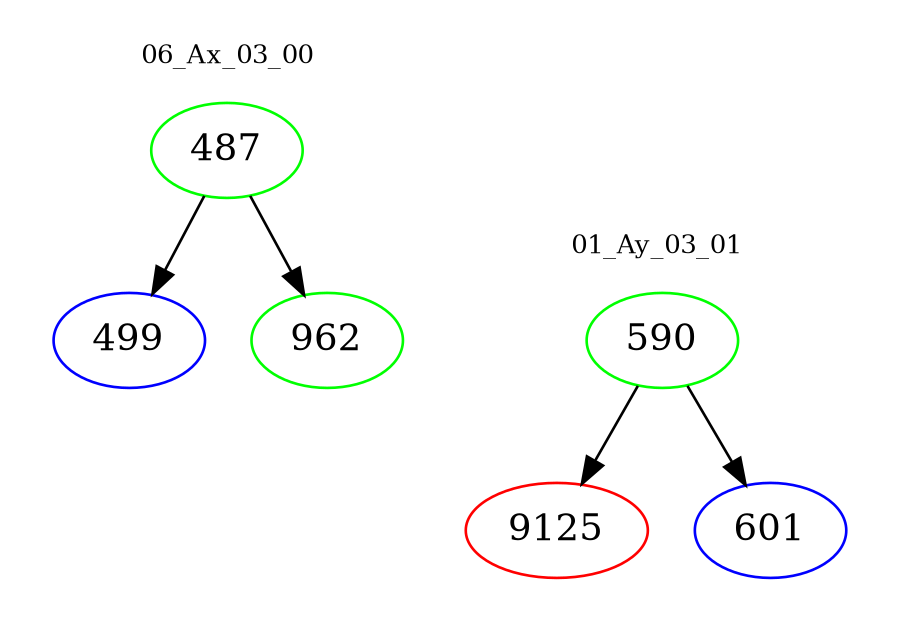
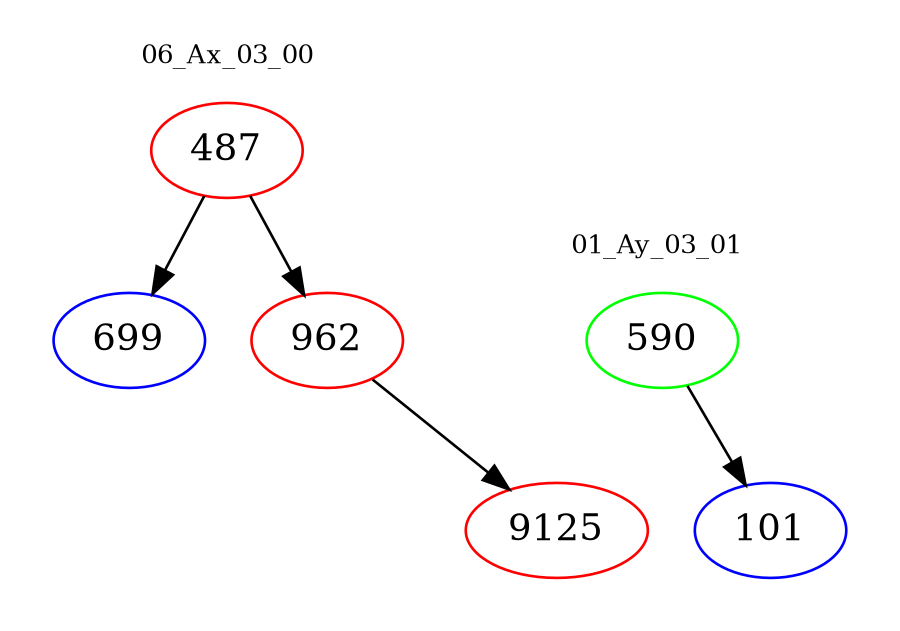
node "487": color green -> red
node "499": label "499" -> "699"
node "962": color green -> red
edge "590" -> "9125": now "962" -> "9125"
node "601": label "601" -> "101"
